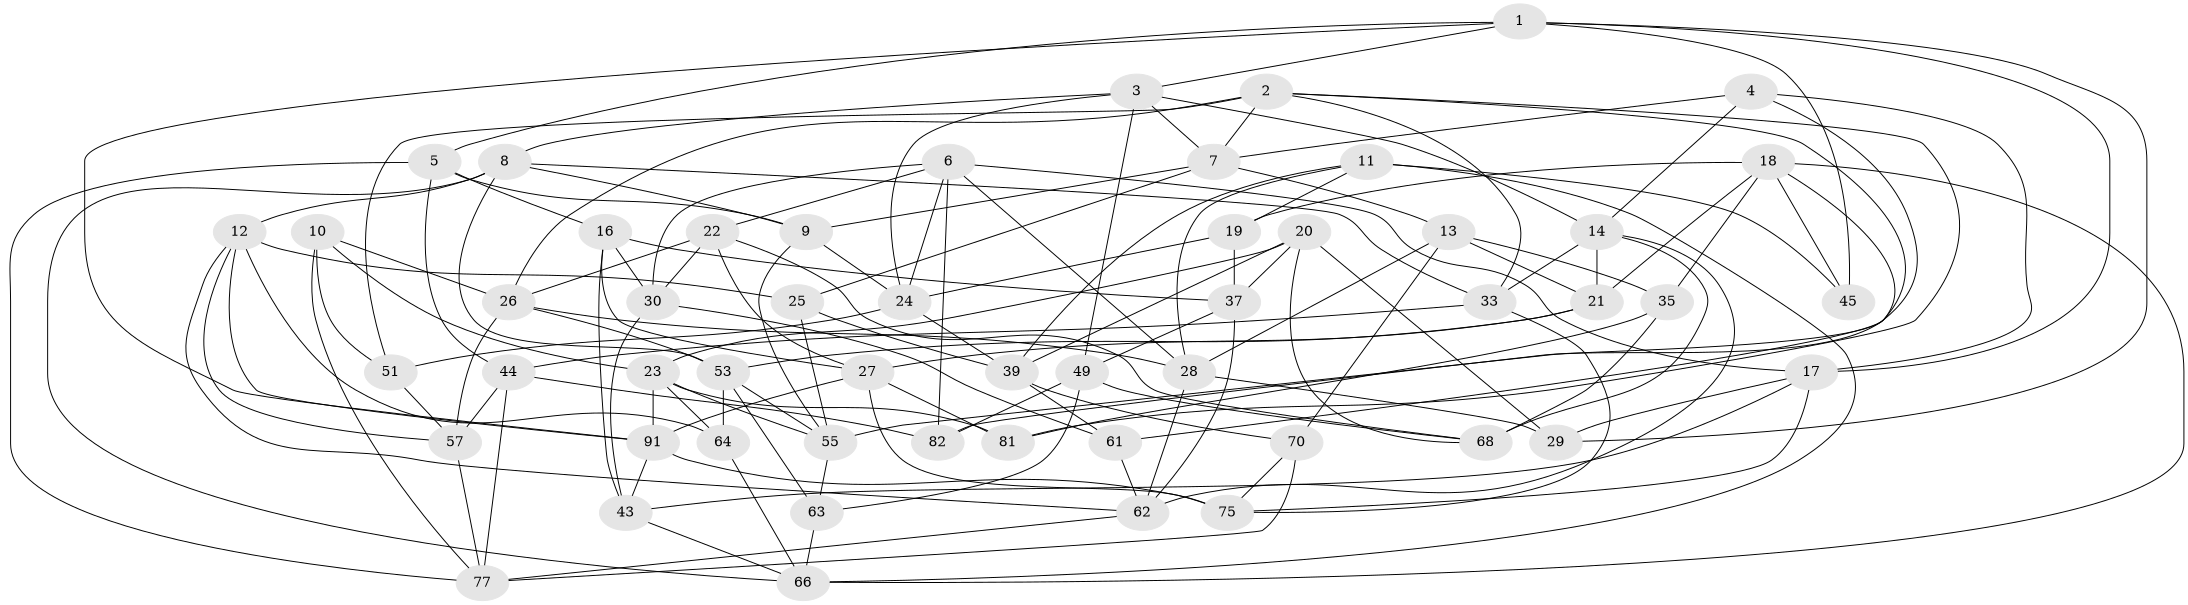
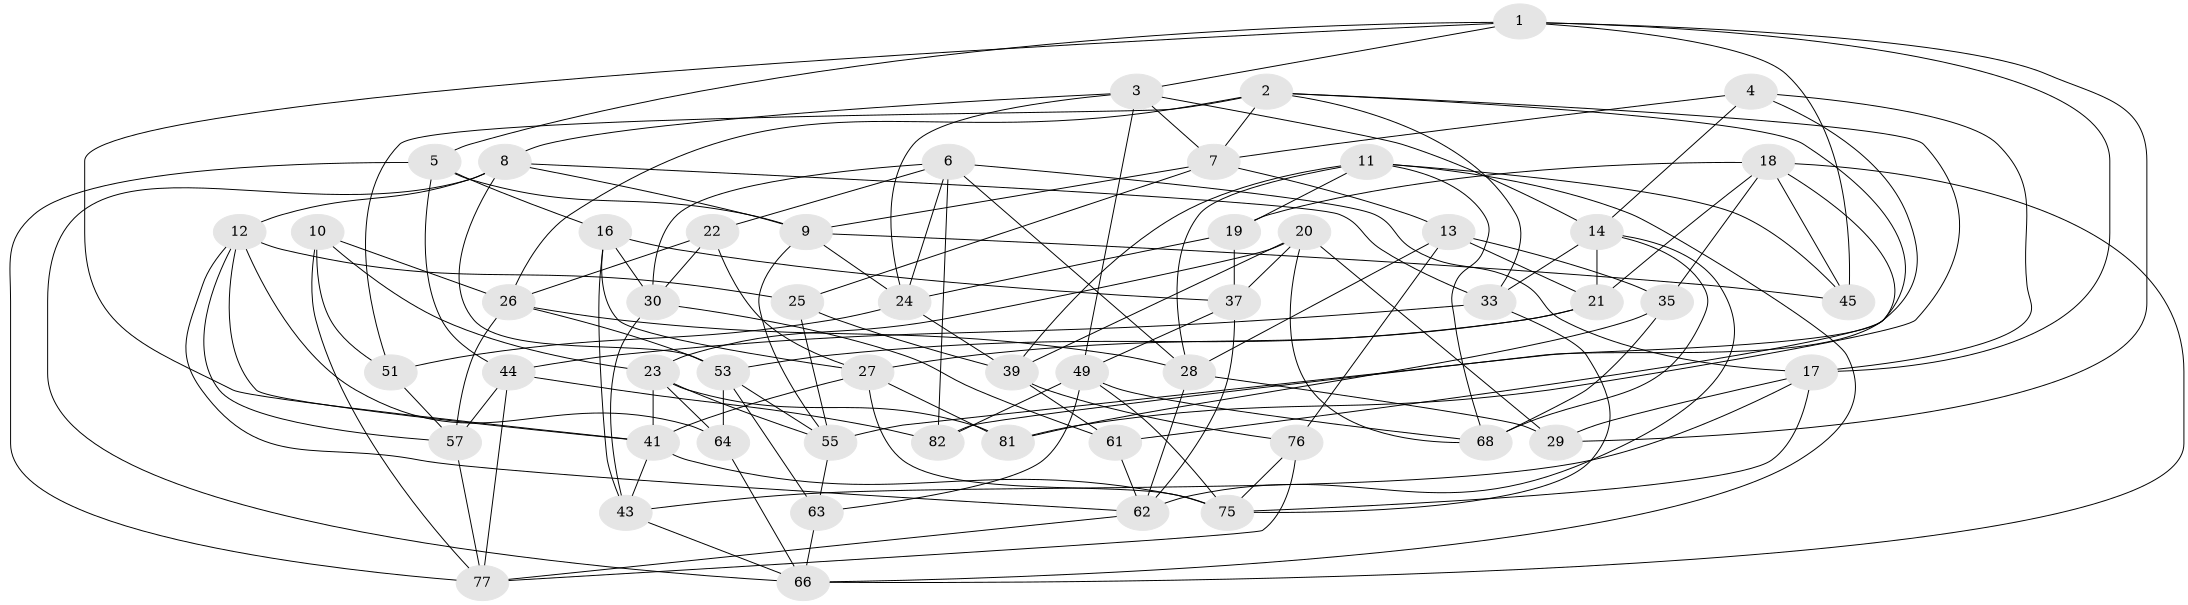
edge "9" -- "45": added
edge "22" -- "68": now "11" -- "68"
edge "49" -- "75": added
node "91": label "91" -> "41"
node "70": label "70" -> "76"
